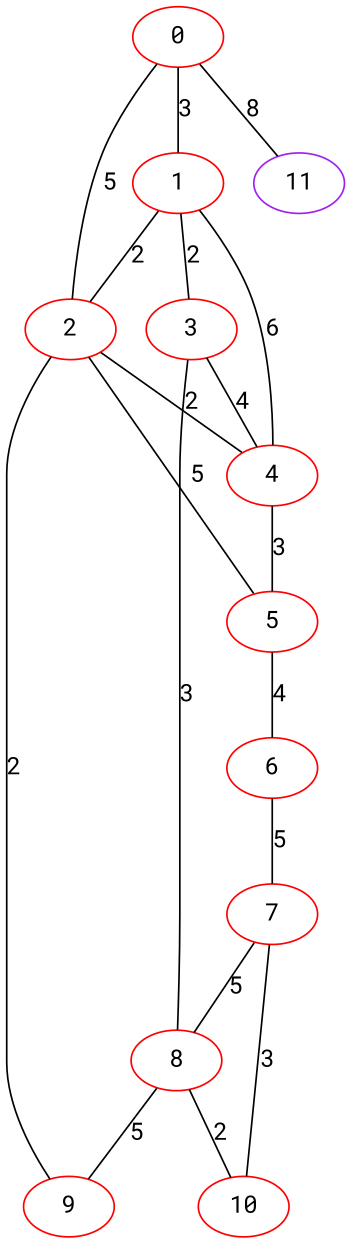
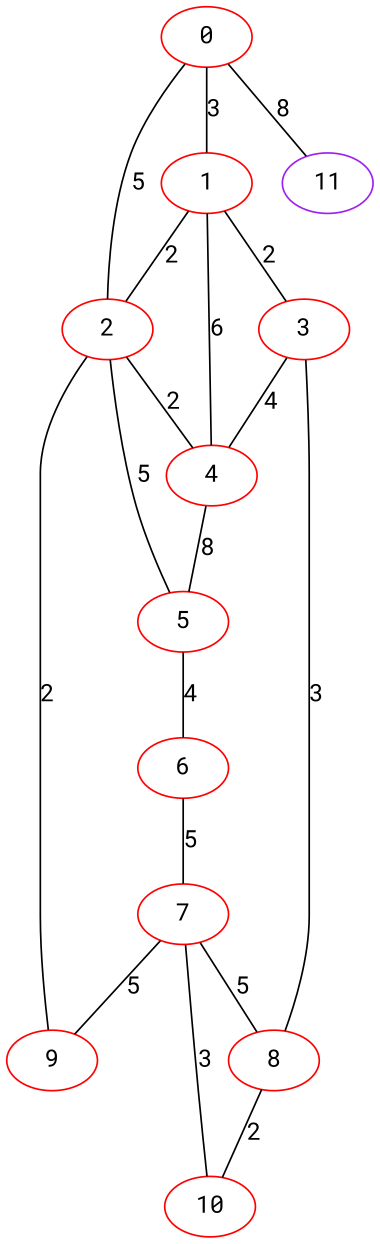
edge "4" -- "5": label "3" -> "8"
edge "8" -- "9": now "7" -- "9"
